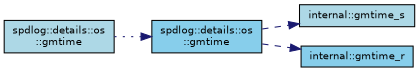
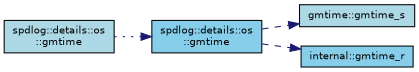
node "internal::gmtime_s": label "internal::gmtime_s" -> "gmtime::gmtime_s"
